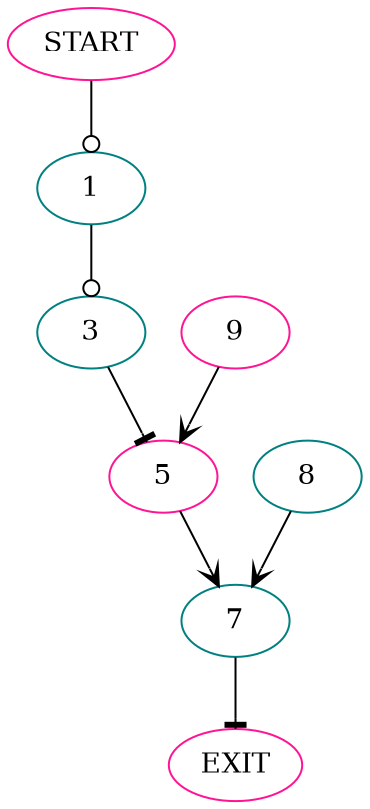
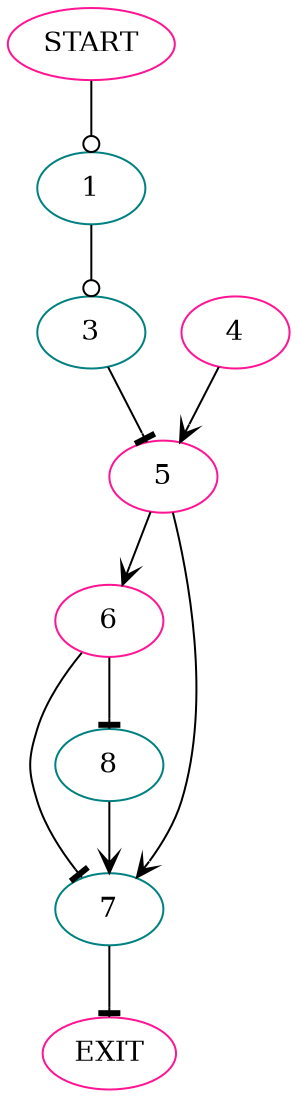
node "9": label "9" -> "4"
node "6": added
